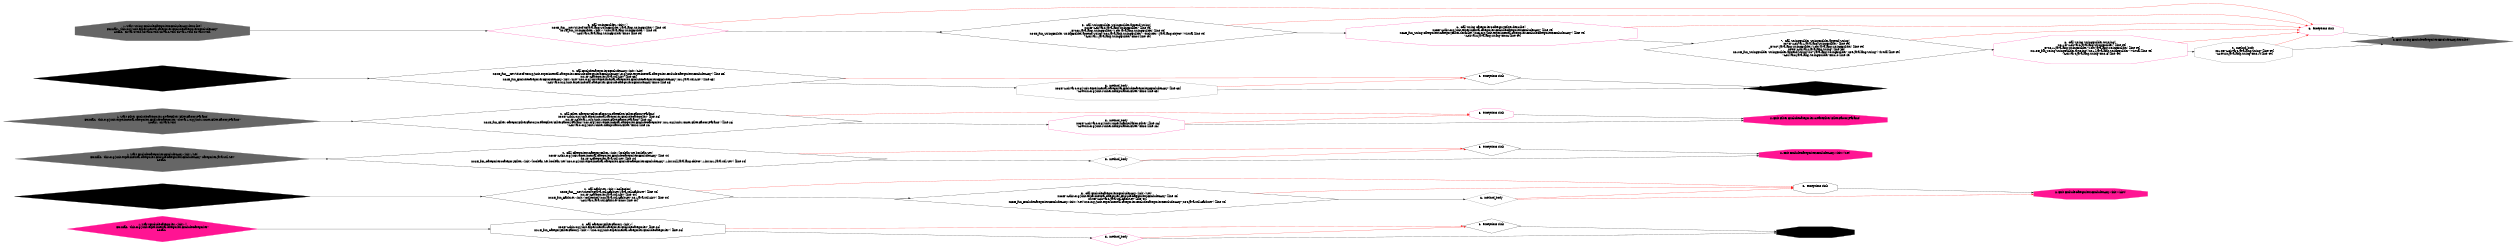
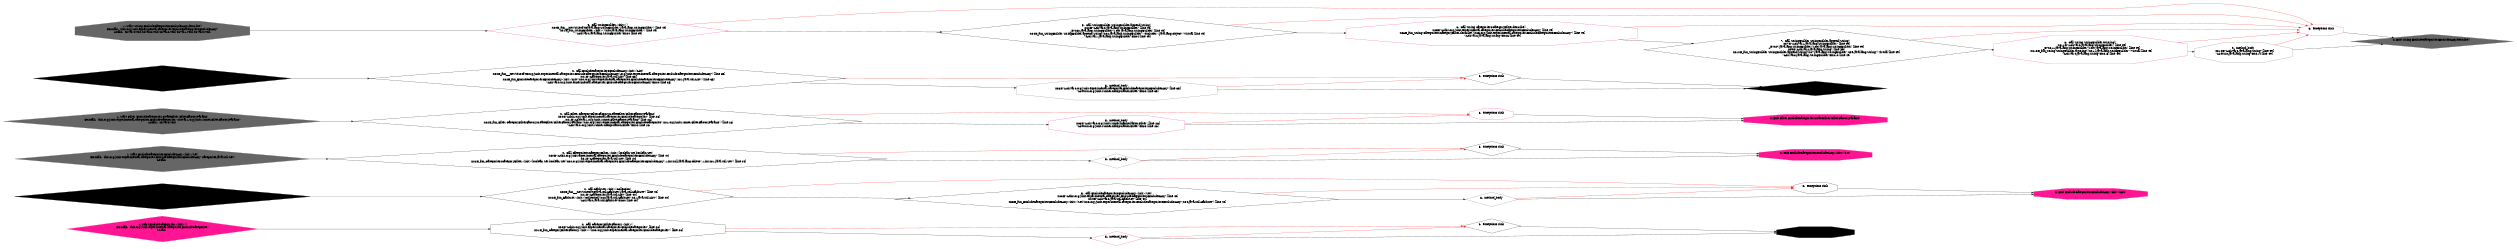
edge "6:  method_body" -> "2: Exit ExcludeCategories$ExcludesAny.<init>(List)": color red -> black
